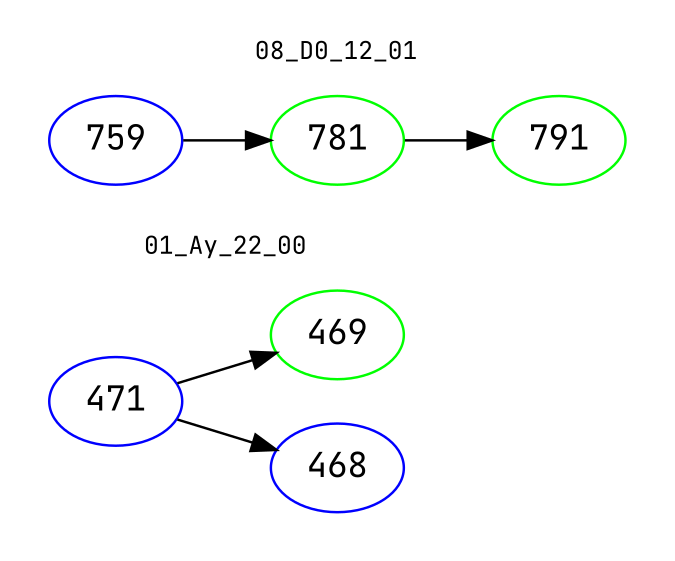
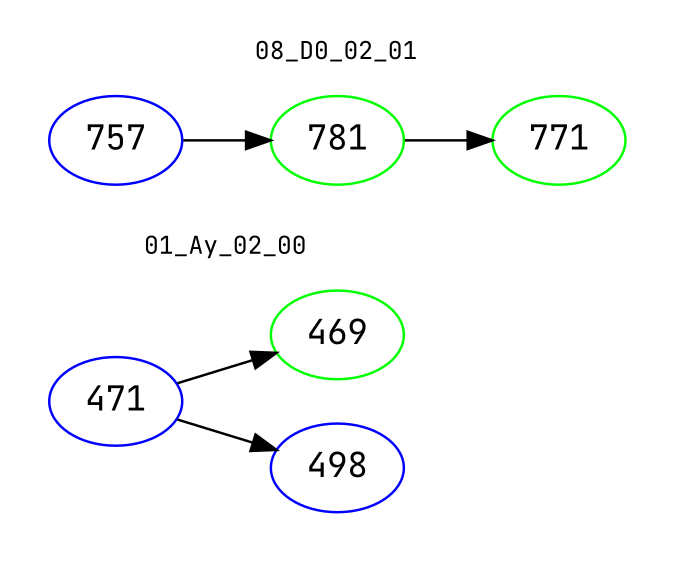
cluster "08_D0_12_01": label "08_D0_12_01" -> "08_D0_02_01"
node "759": label "759" -> "757"
node "791": label "791" -> "771"
cluster "01_Ay_22_00": label "01_Ay_22_00" -> "01_Ay_02_00"
node "468": label "468" -> "498"
